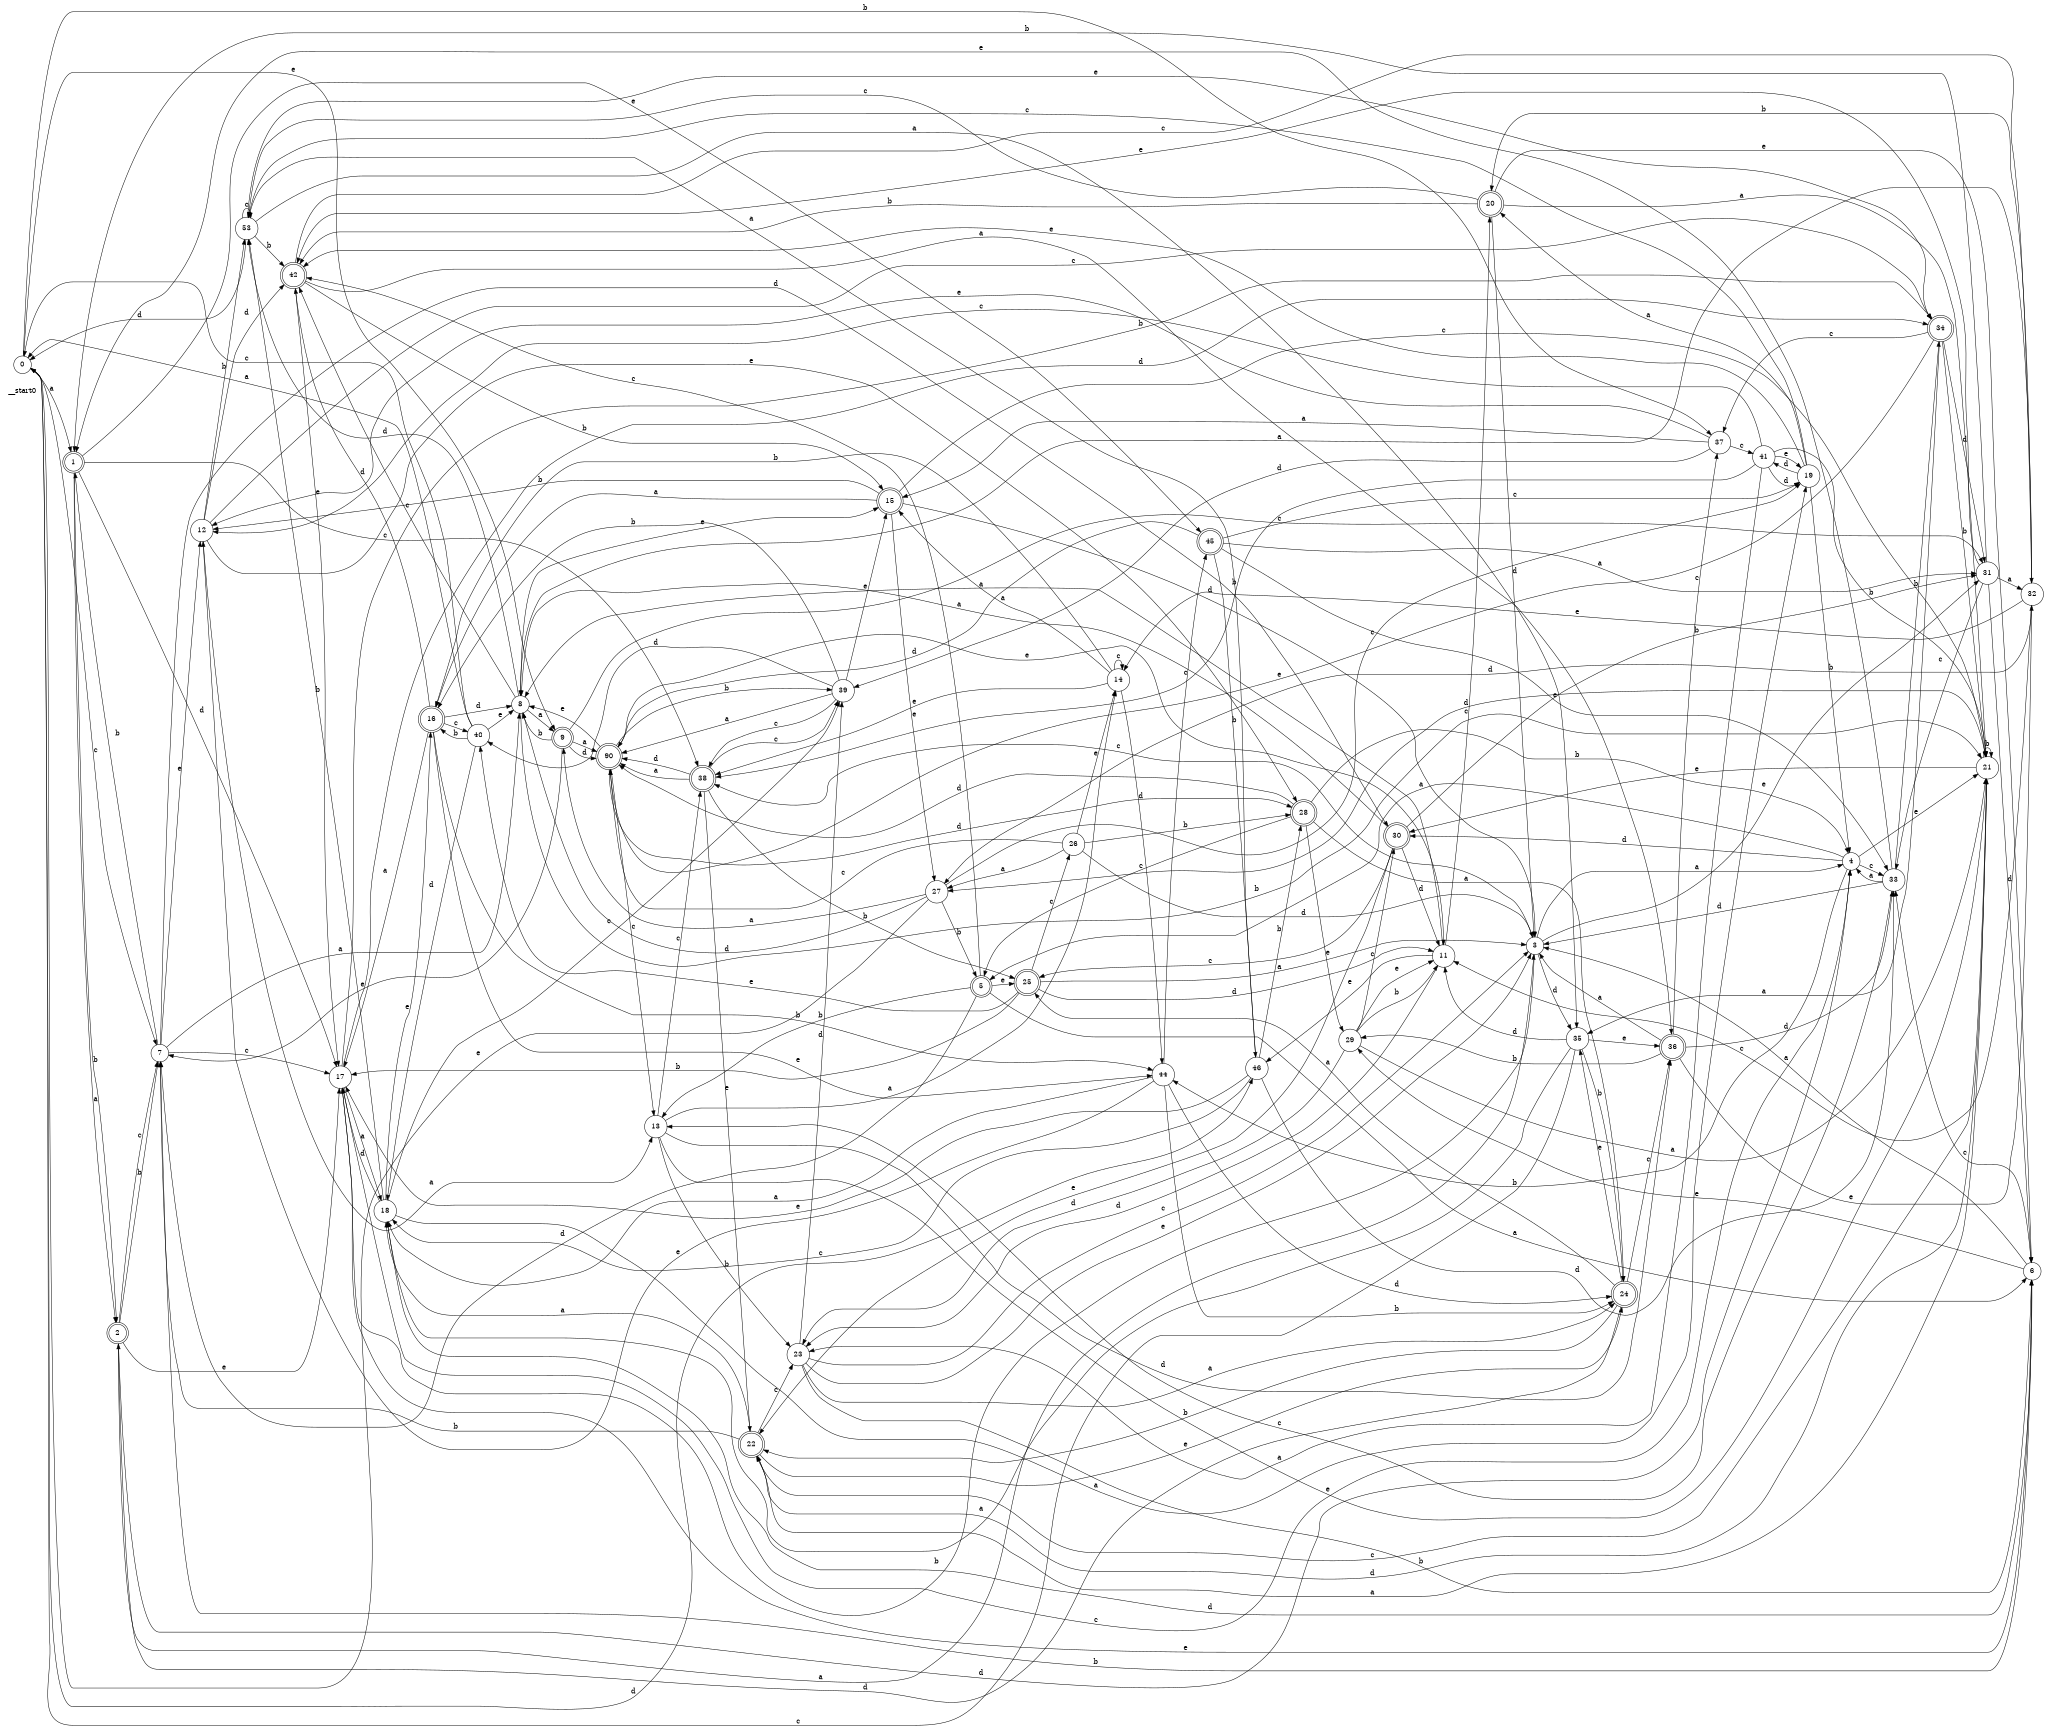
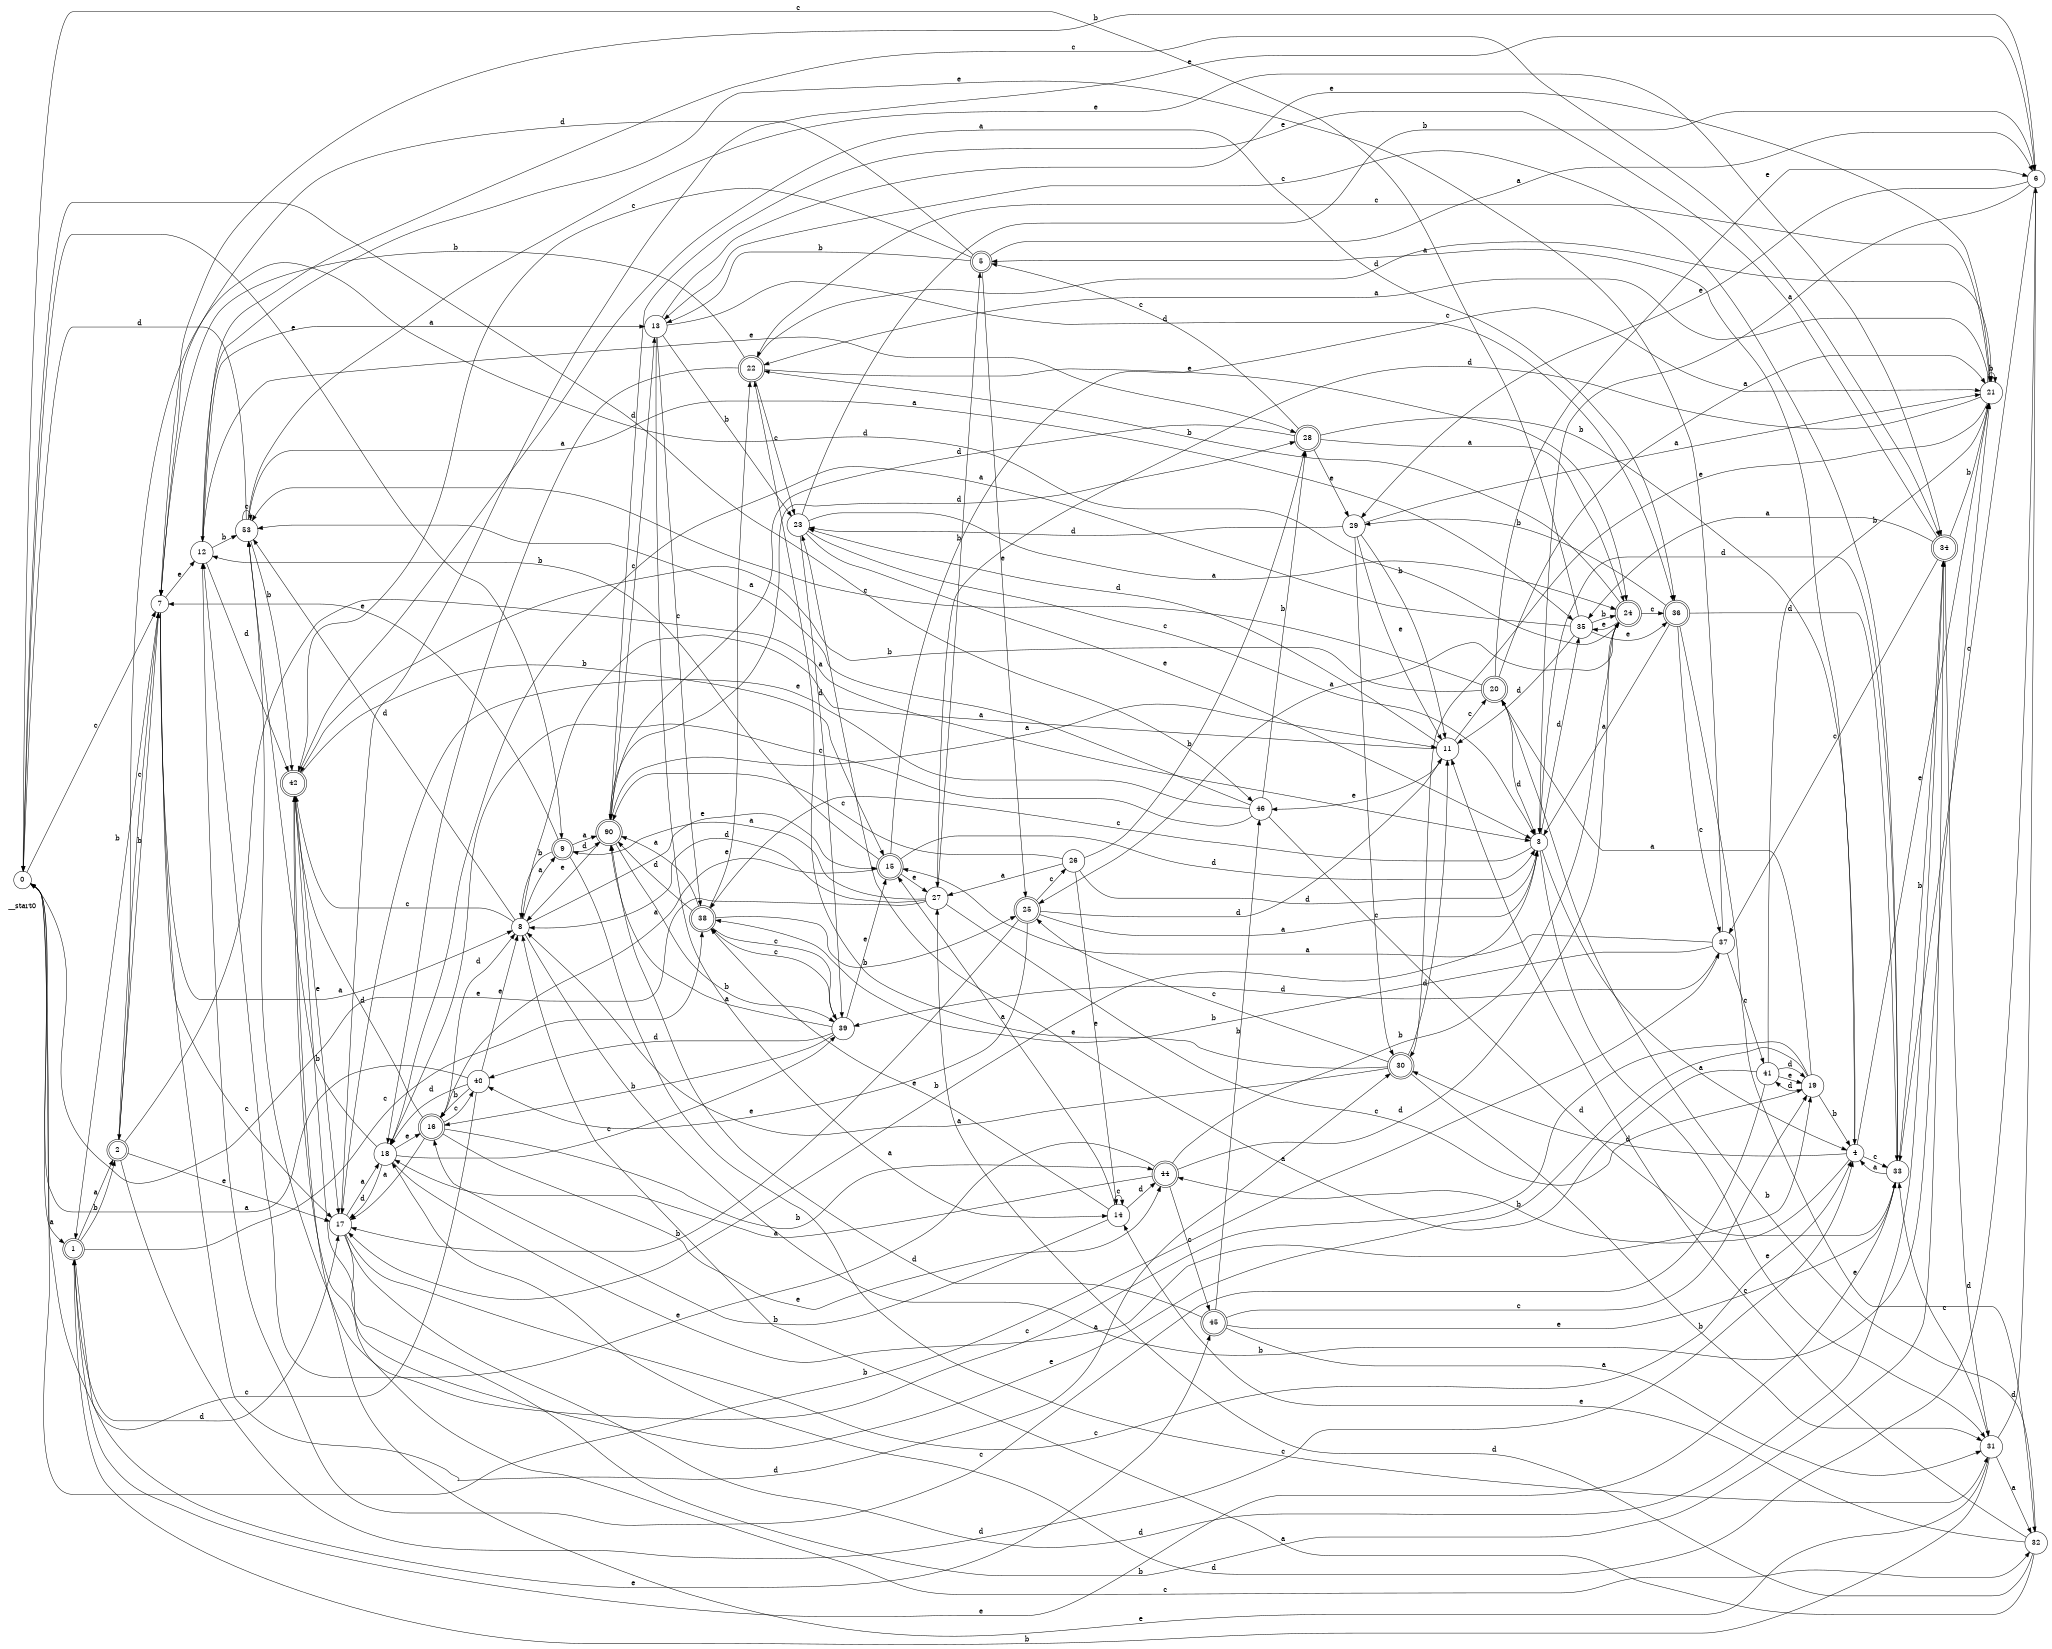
edge "41" -> "38": now "37" -> "38"
edge "90" -> "11": label "e" -> "a"
node "44": shape circle -> doublecircle
